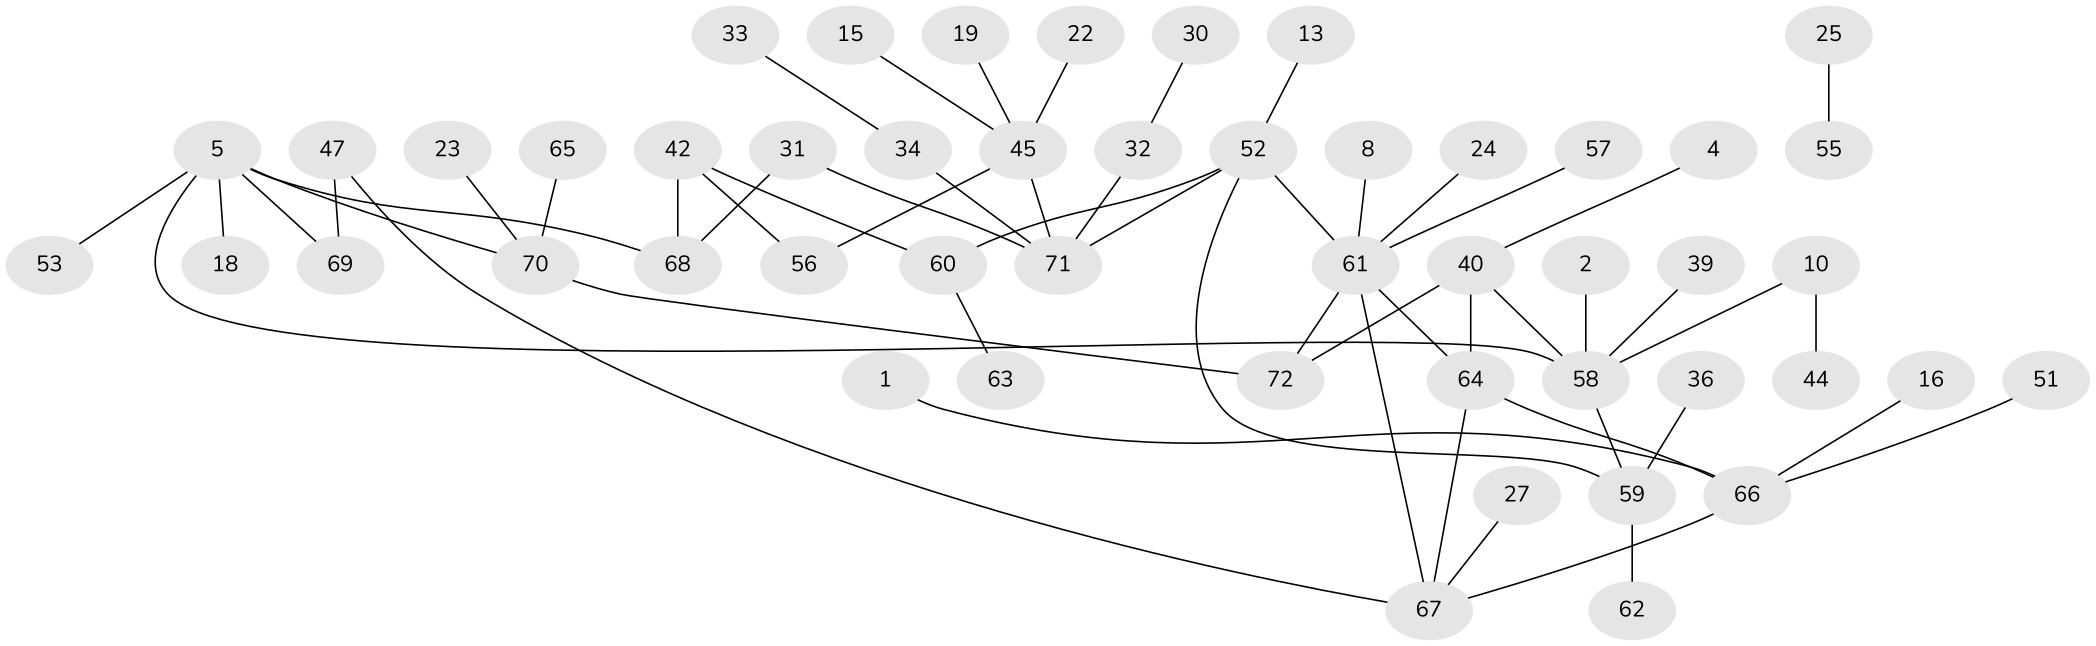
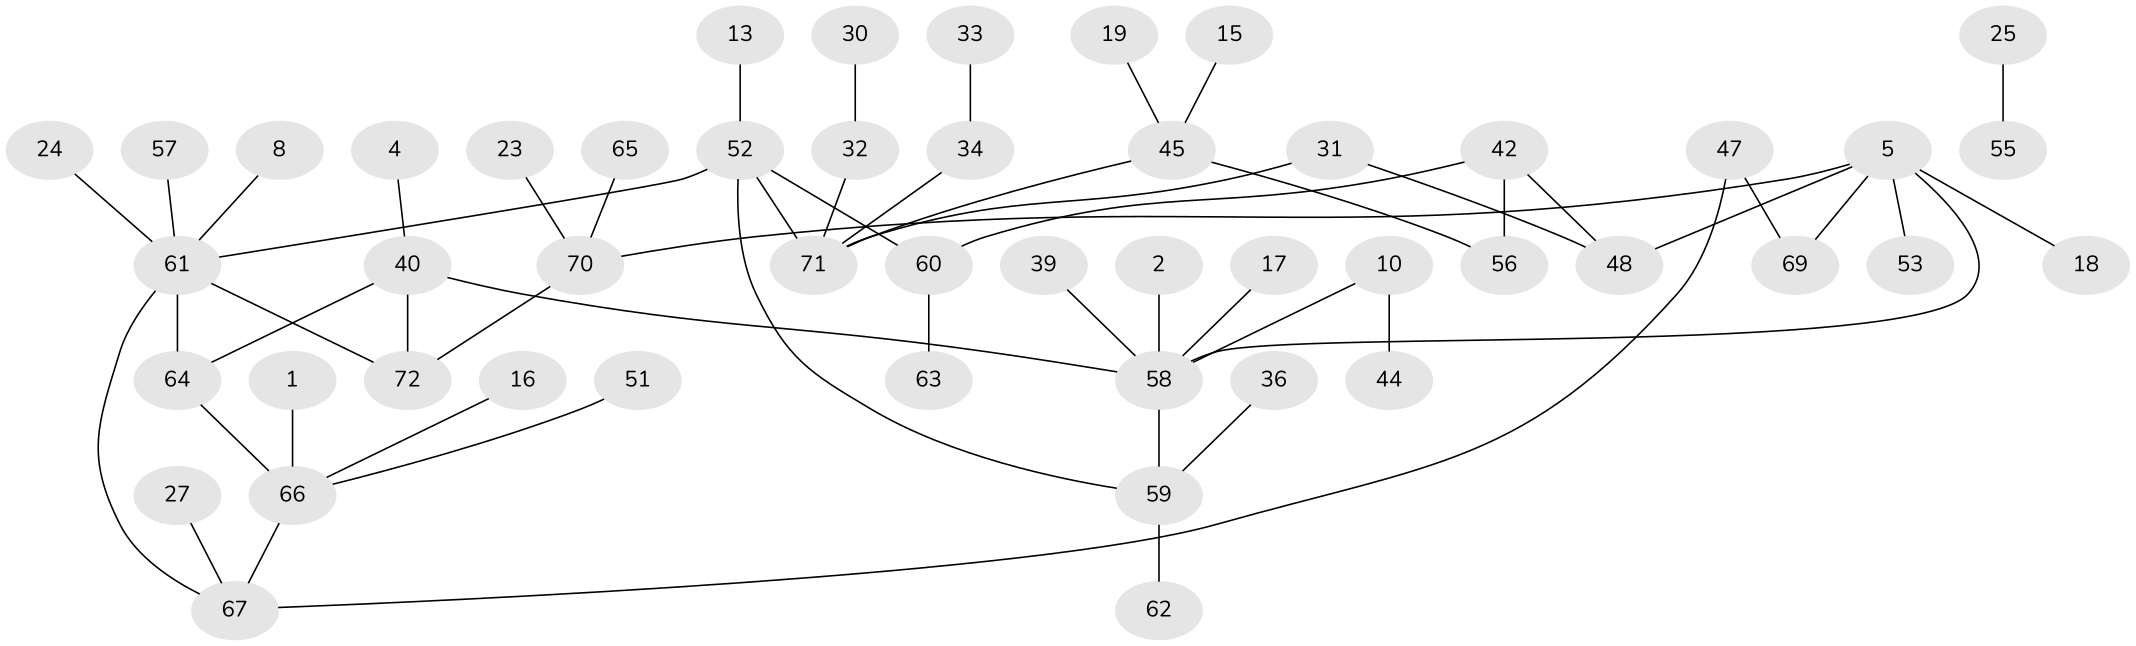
node "22": removed
node "68": label "68" -> "48"
node "17": added
edge "64" -- "67": removed
